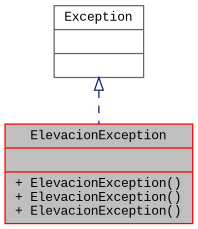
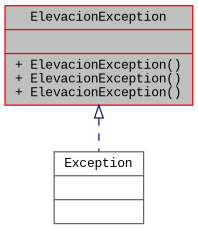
edge "ElevacionException" -> "Exception": reversed
